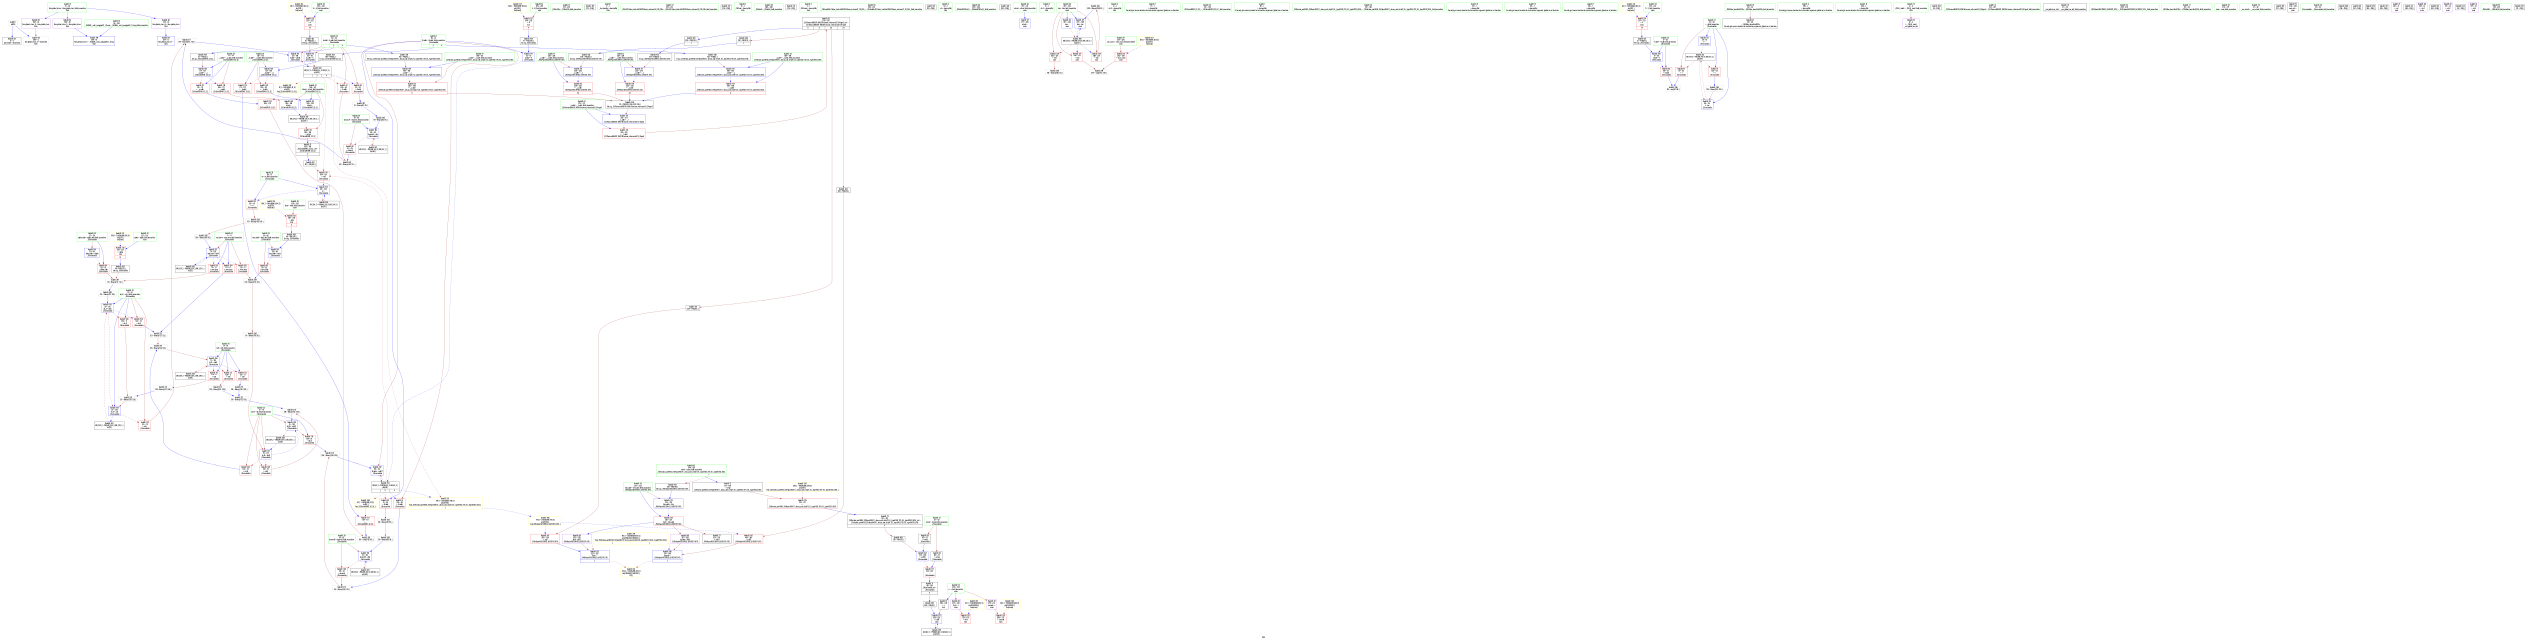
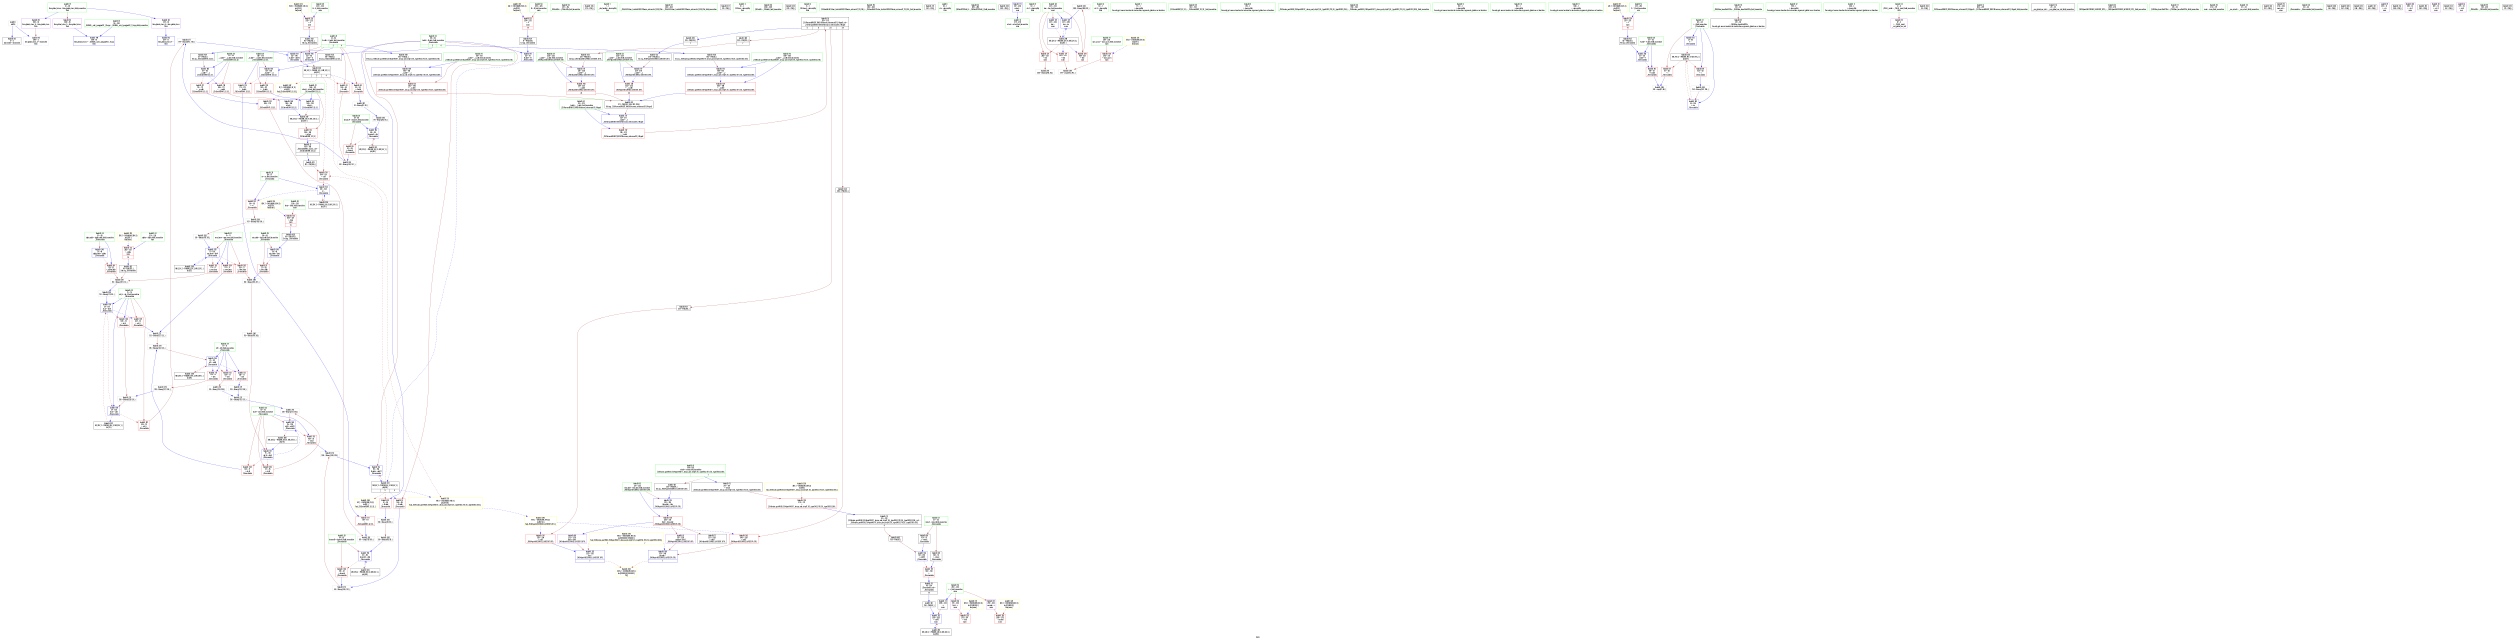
edge "NodeID: 46" -> "NodeID: 171": reversed
edge "NodeID: 406" -> "NodeID: 433": color blue -> brown
